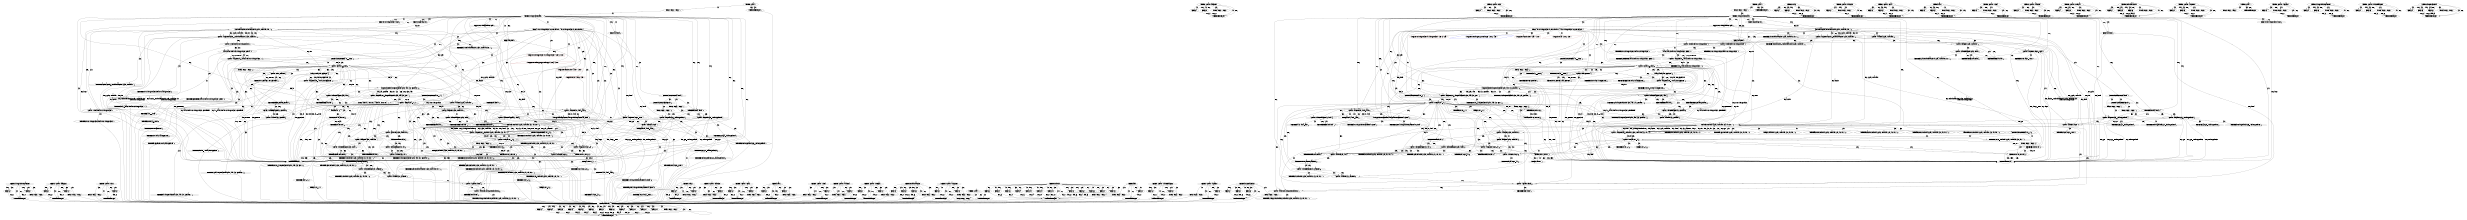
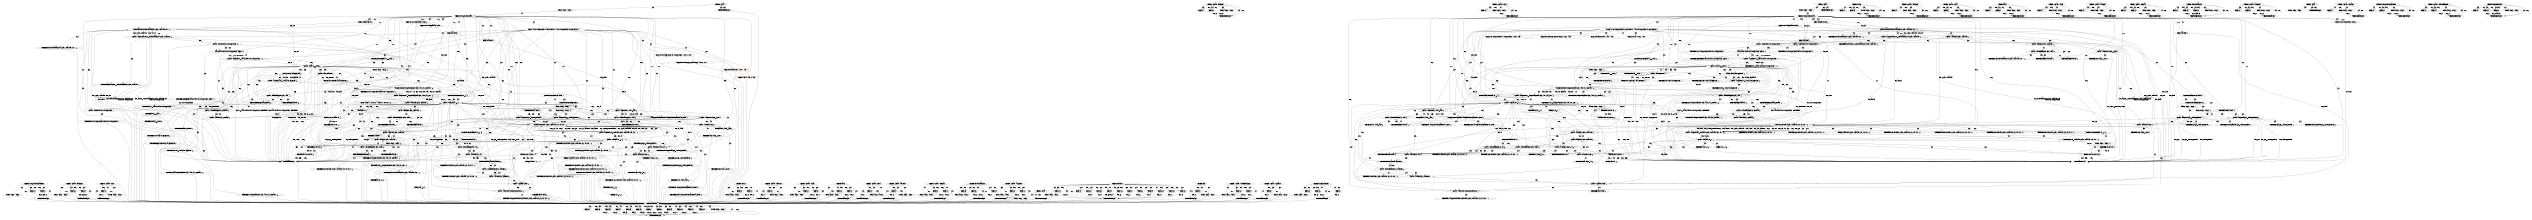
edge "(IDENTIFIER,bo,kfree(bo))" -> "(kfree,kfree(bo))": reversed
